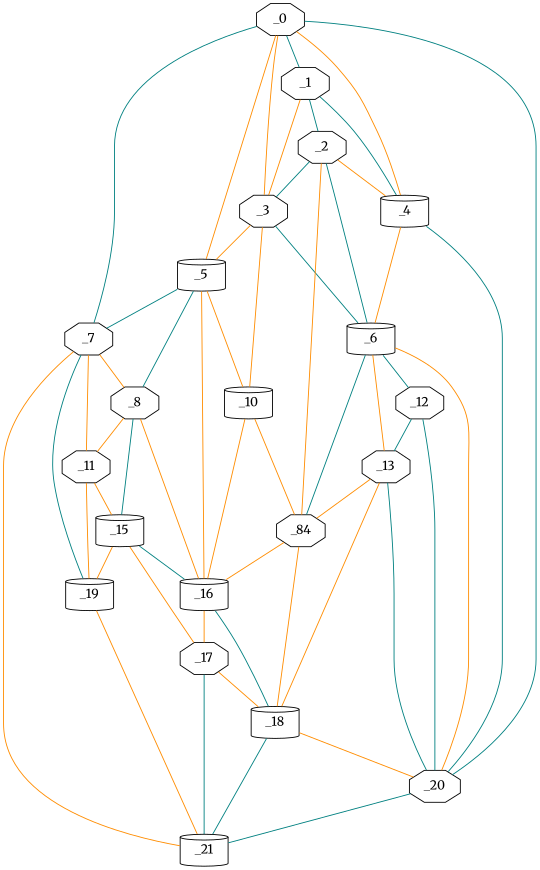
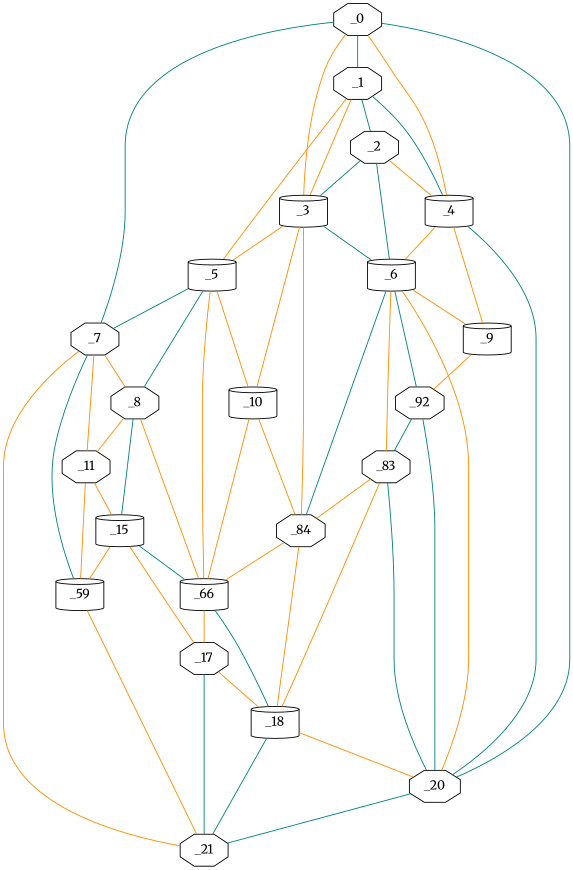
edge "_0" -- "_5": now "_1" -- "_5"
node "_3": shape octagon -> cylinder
edge "_2" -- "_84": now "_3" -- "_84"
node "_9": added
node "_12": label "_12" -> "_92"
node "_13": label "_13" -> "_83"
node "_19": label "_19" -> "_59"
node "_16": label "_16" -> "_66"
node "_21": shape cylinder -> octagon
